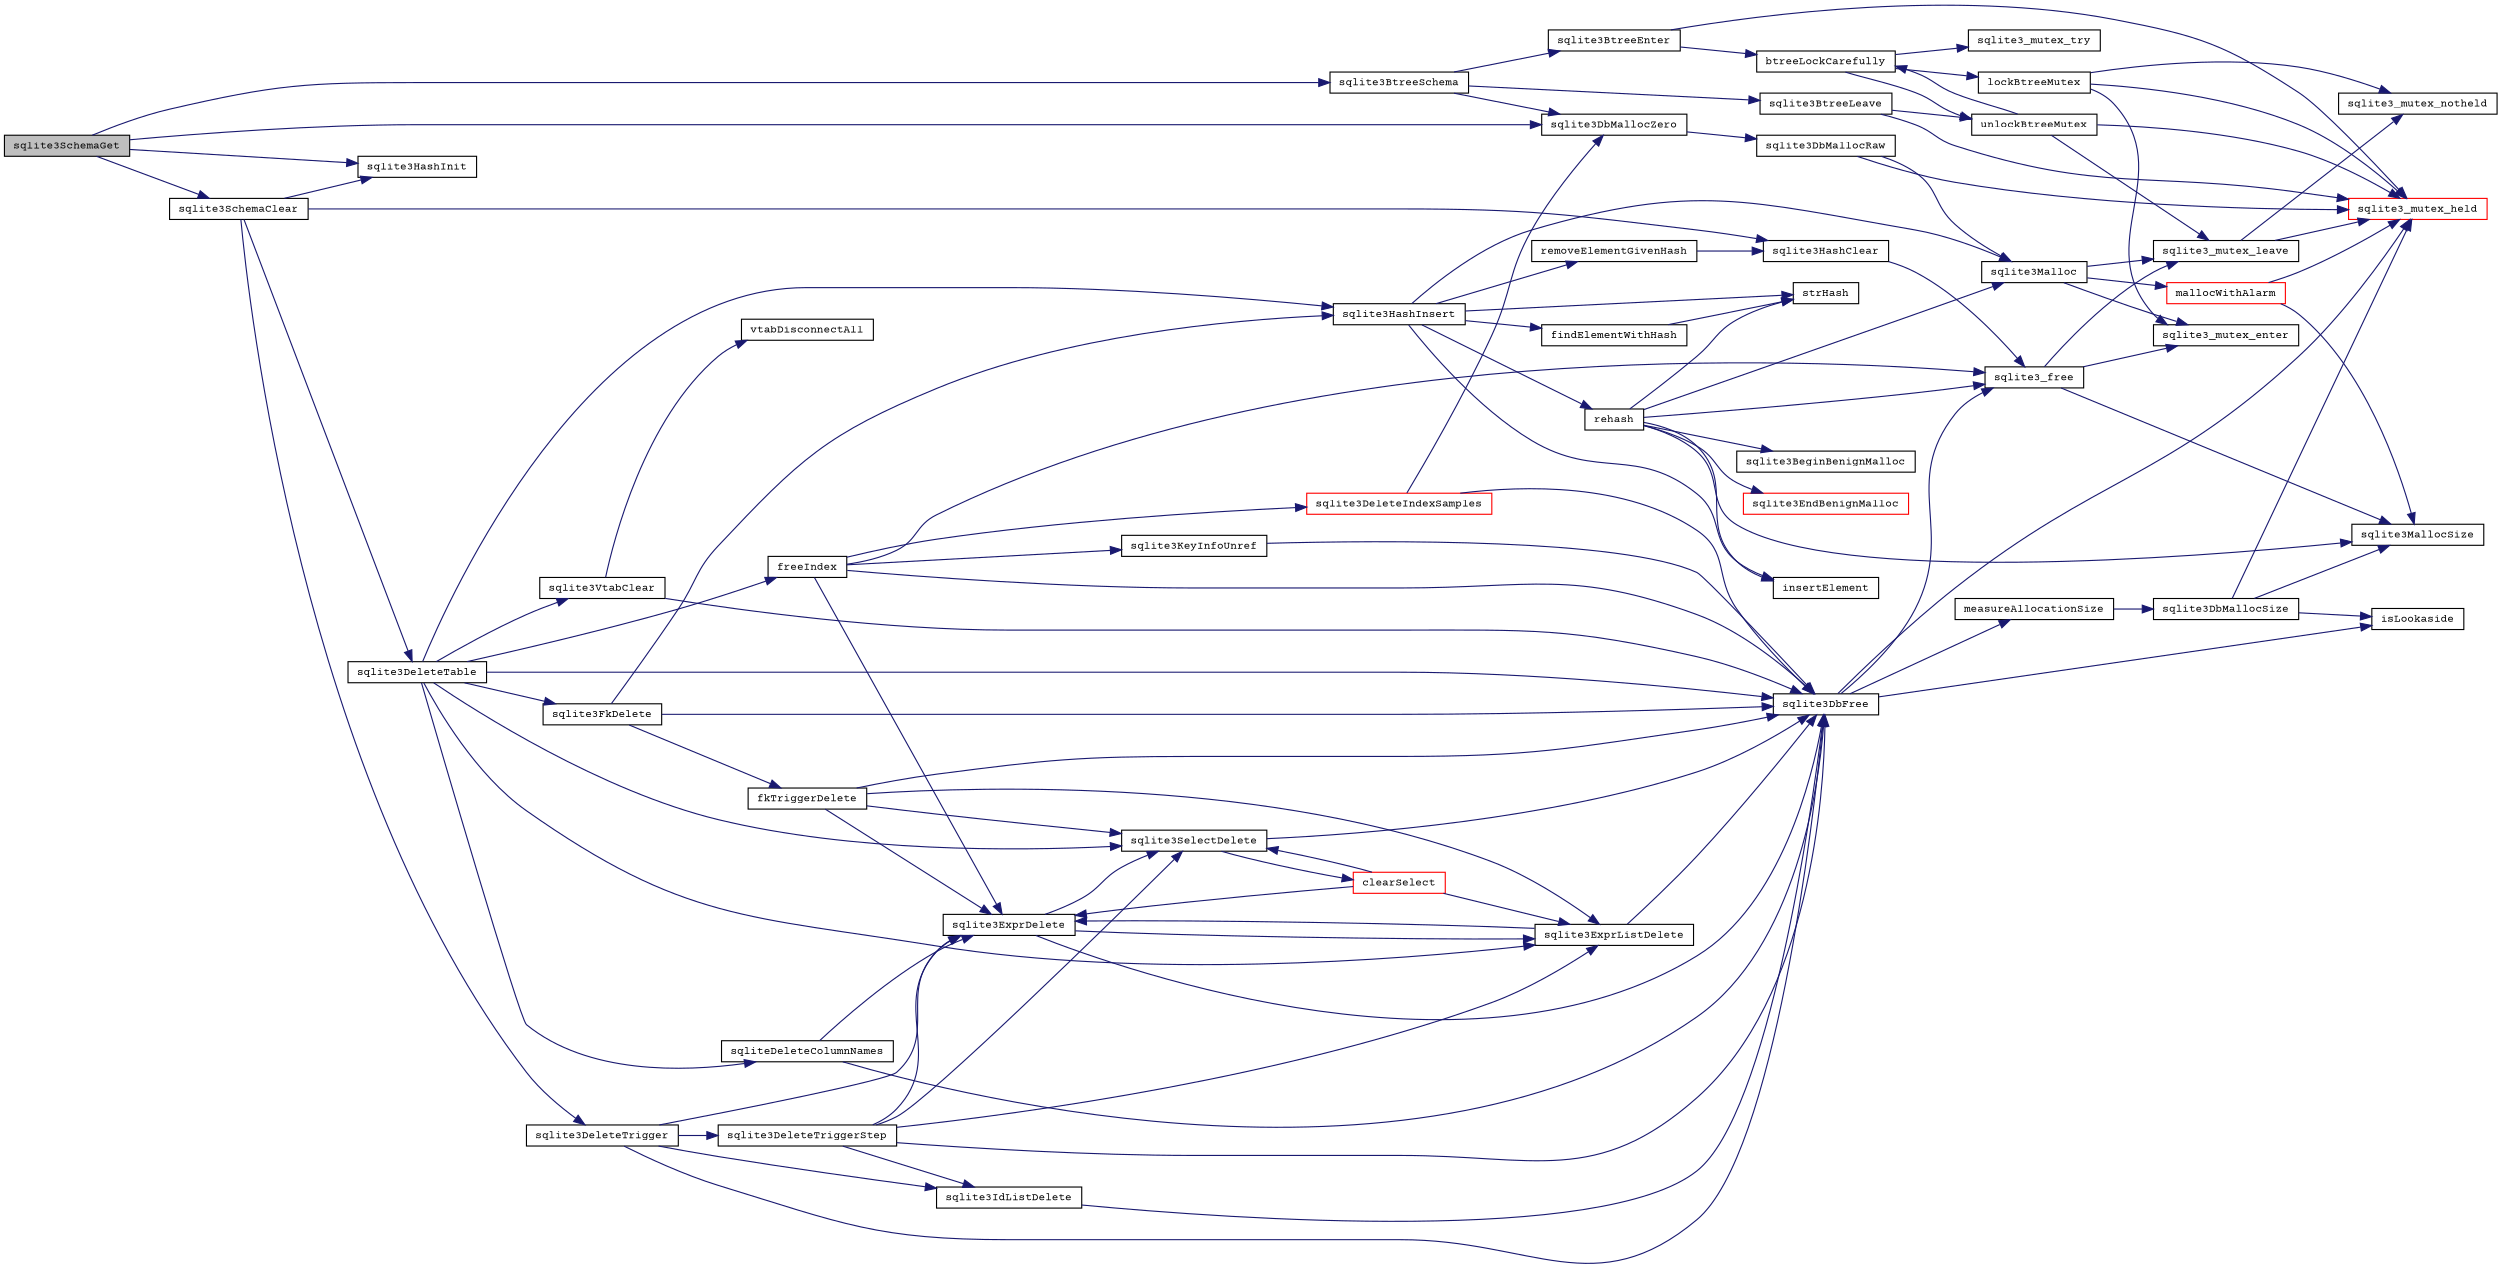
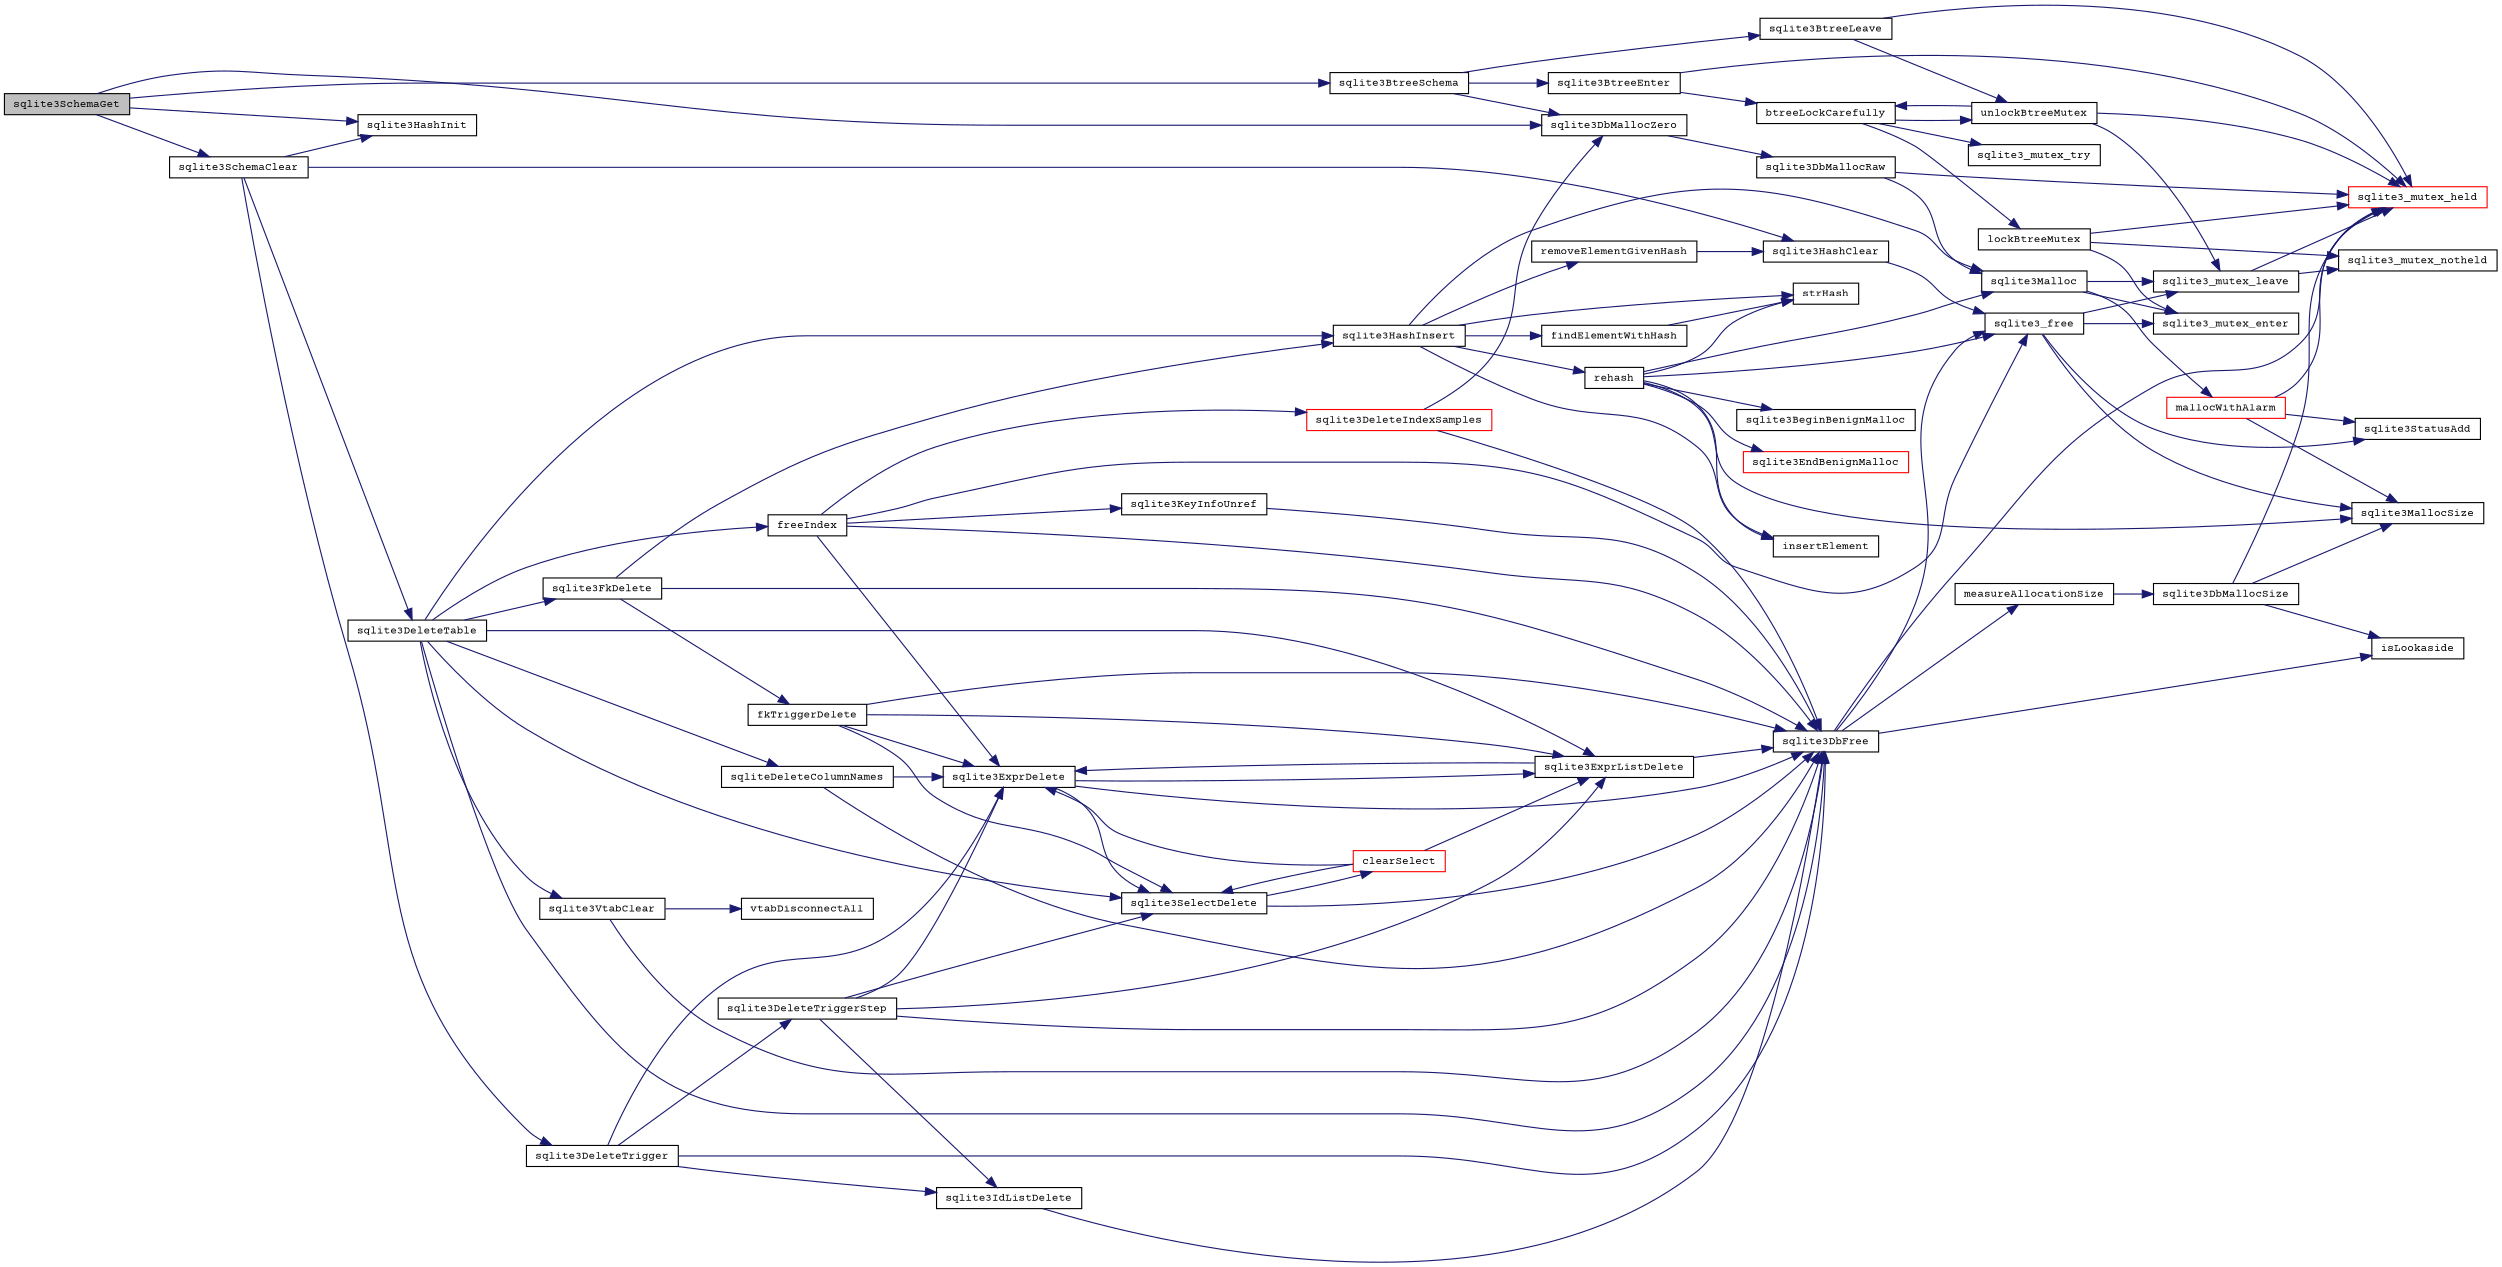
node "sqlite3StatusAdd": added
